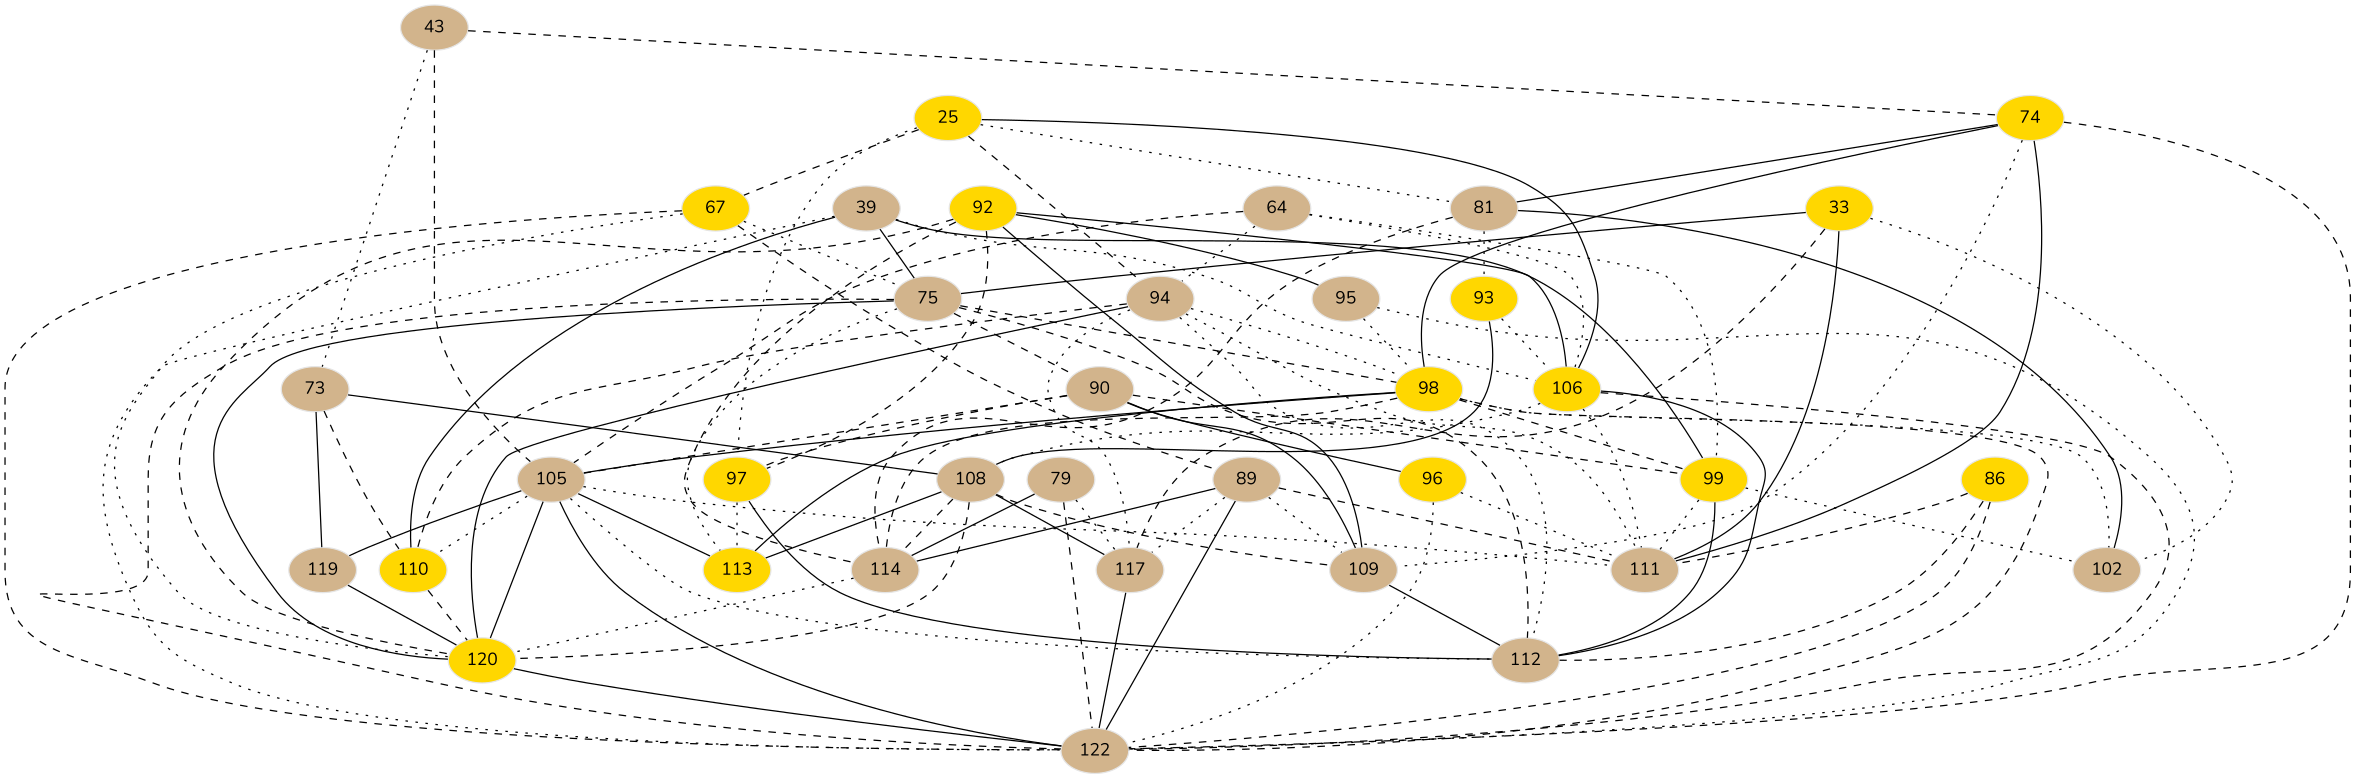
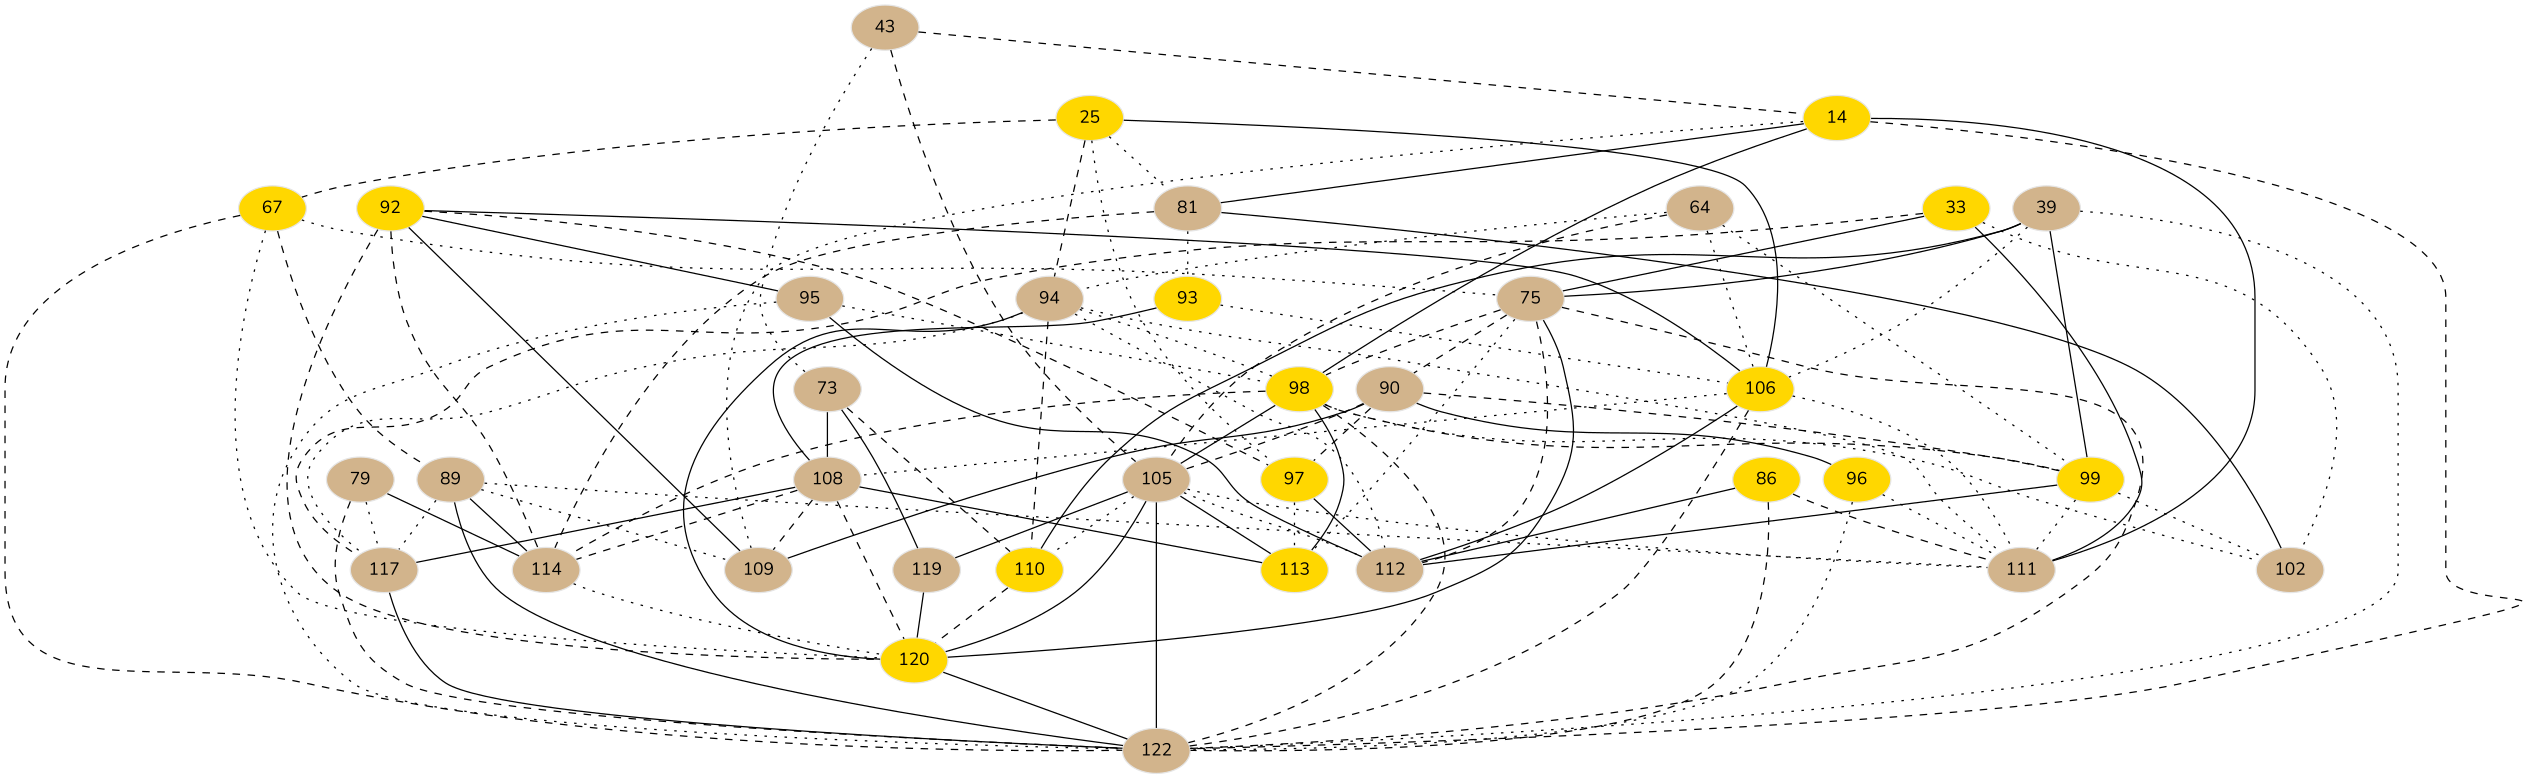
node "74": label "74" -> "14"
edge "89" -- "111": style dashed -> dotted
edge "109" -- "112": now "95" -- "112"
edge "86" -- "112": style dashed -> solid
